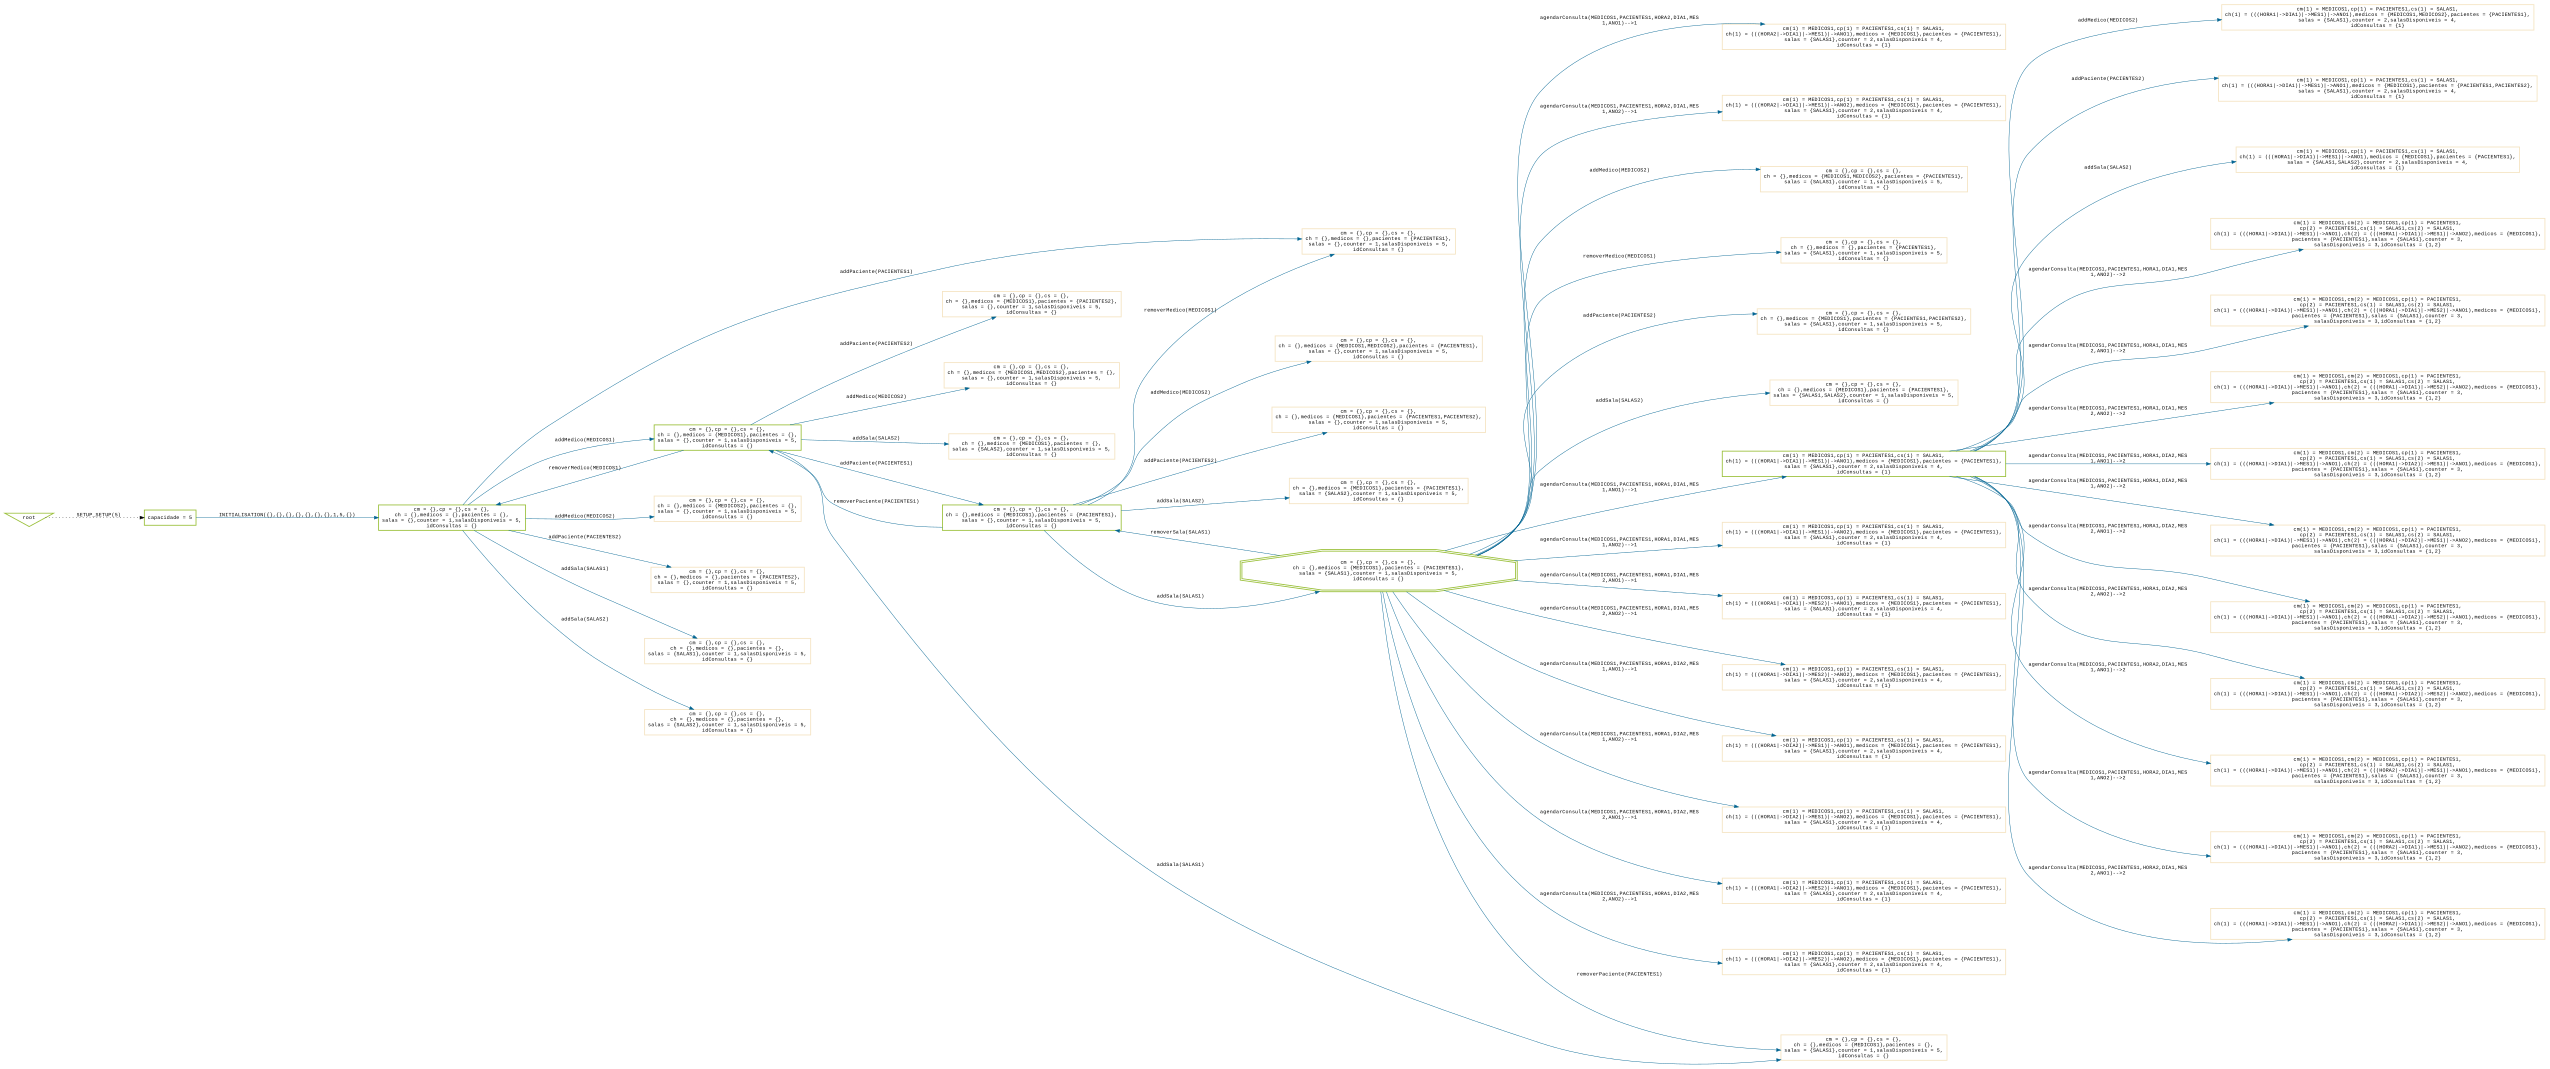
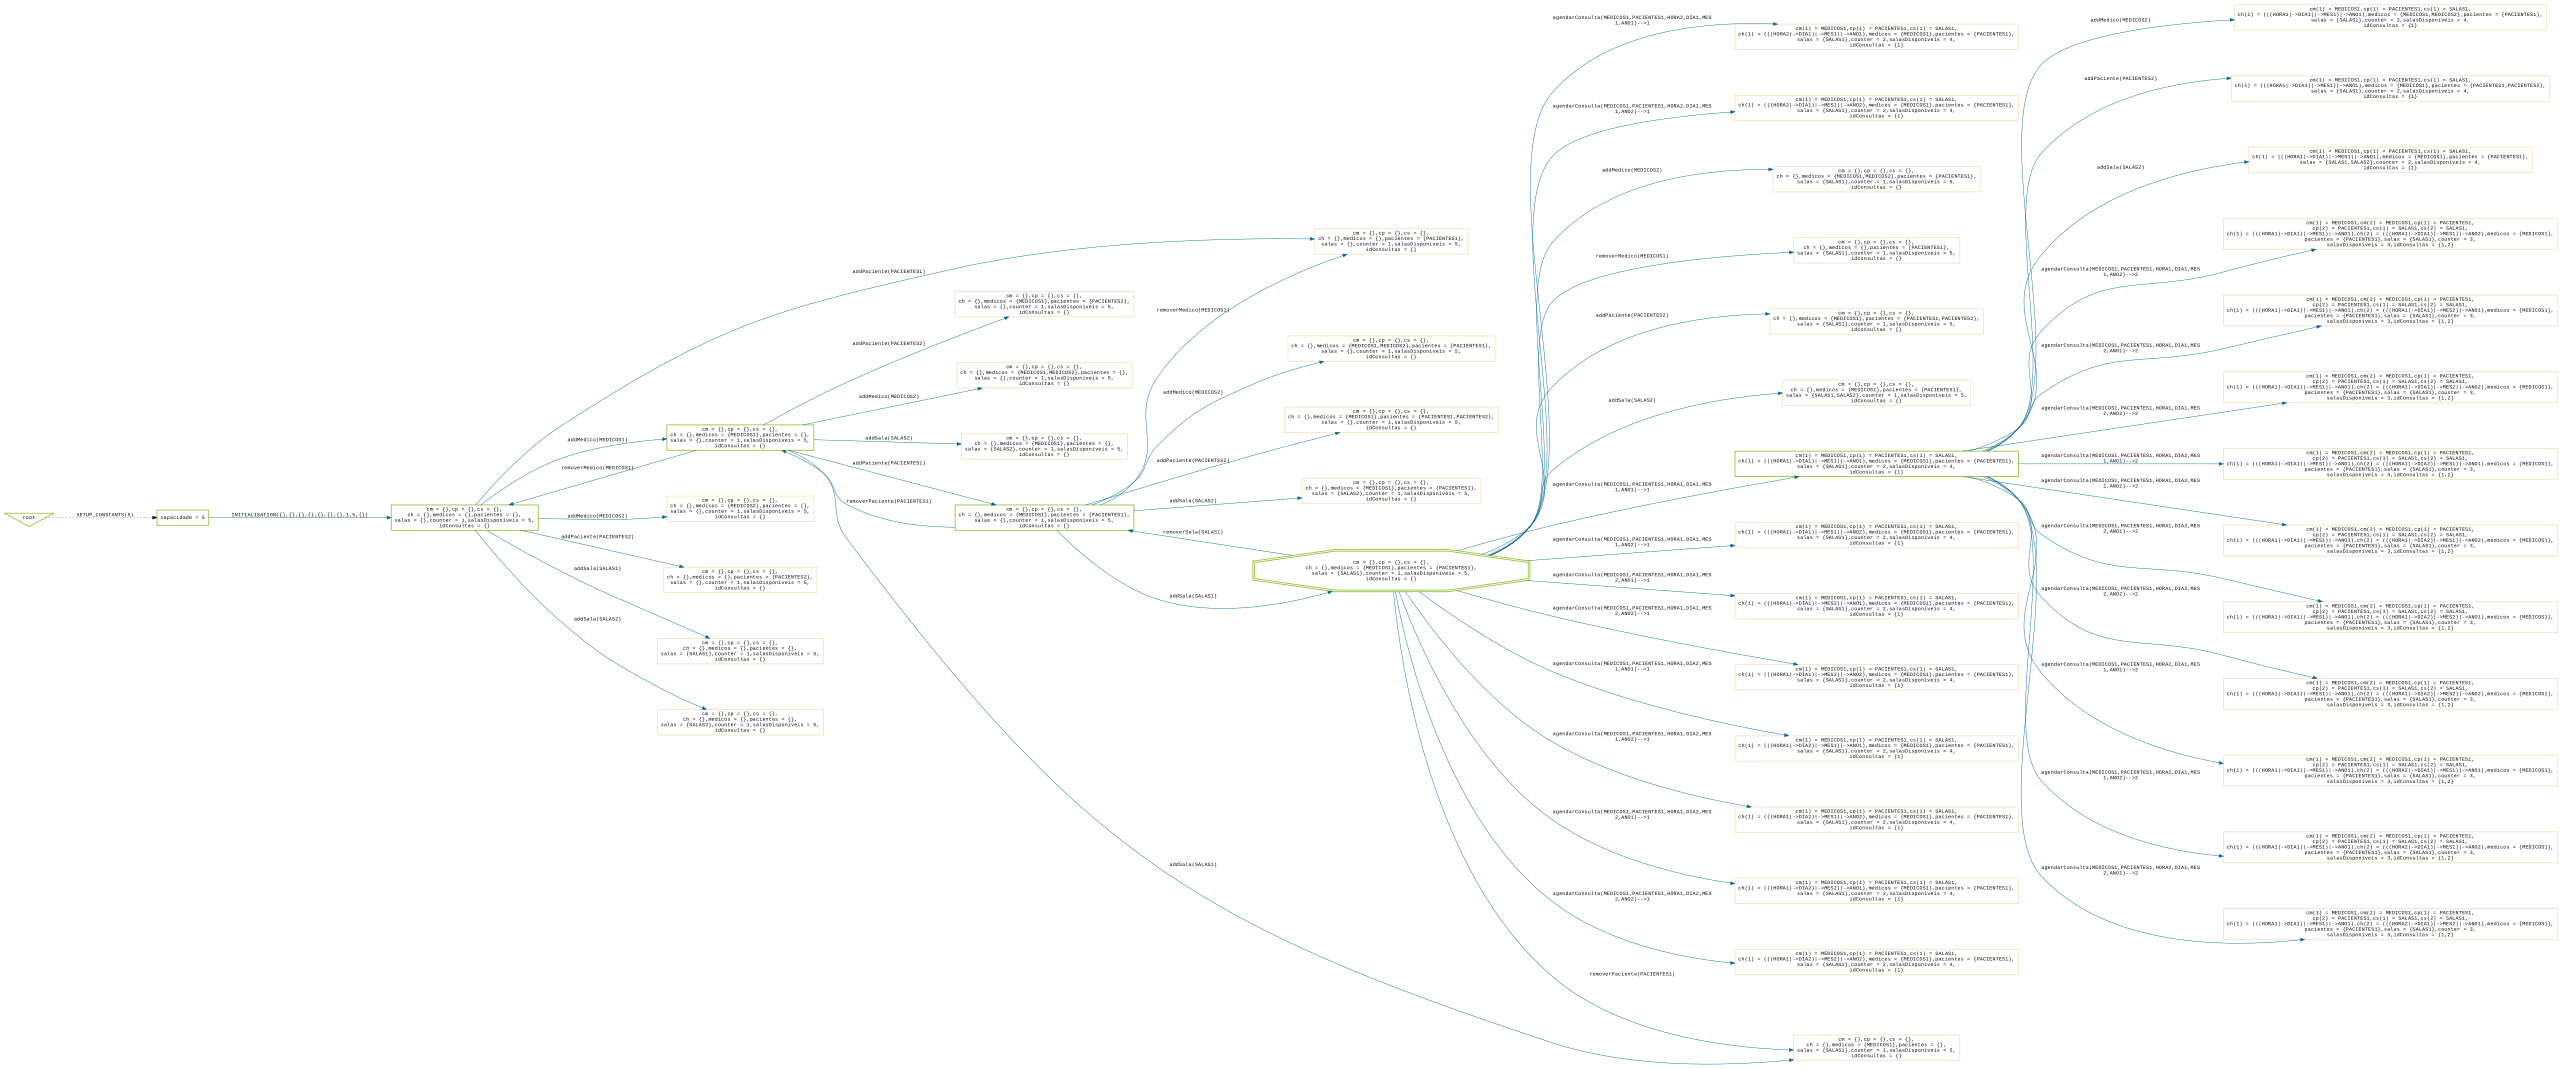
edge "root" -> "capacidade = 5": label "SETUP_SETUP(5)" -> "SETUP_CONSTANTS(5)"
